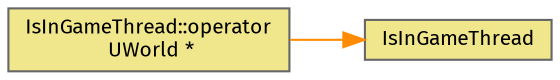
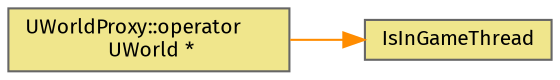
node "IsInGameThread::operator UWorld *": label "IsInGameThread::operator UWorld *" -> "UWorldProxy::operator UWorld *"
